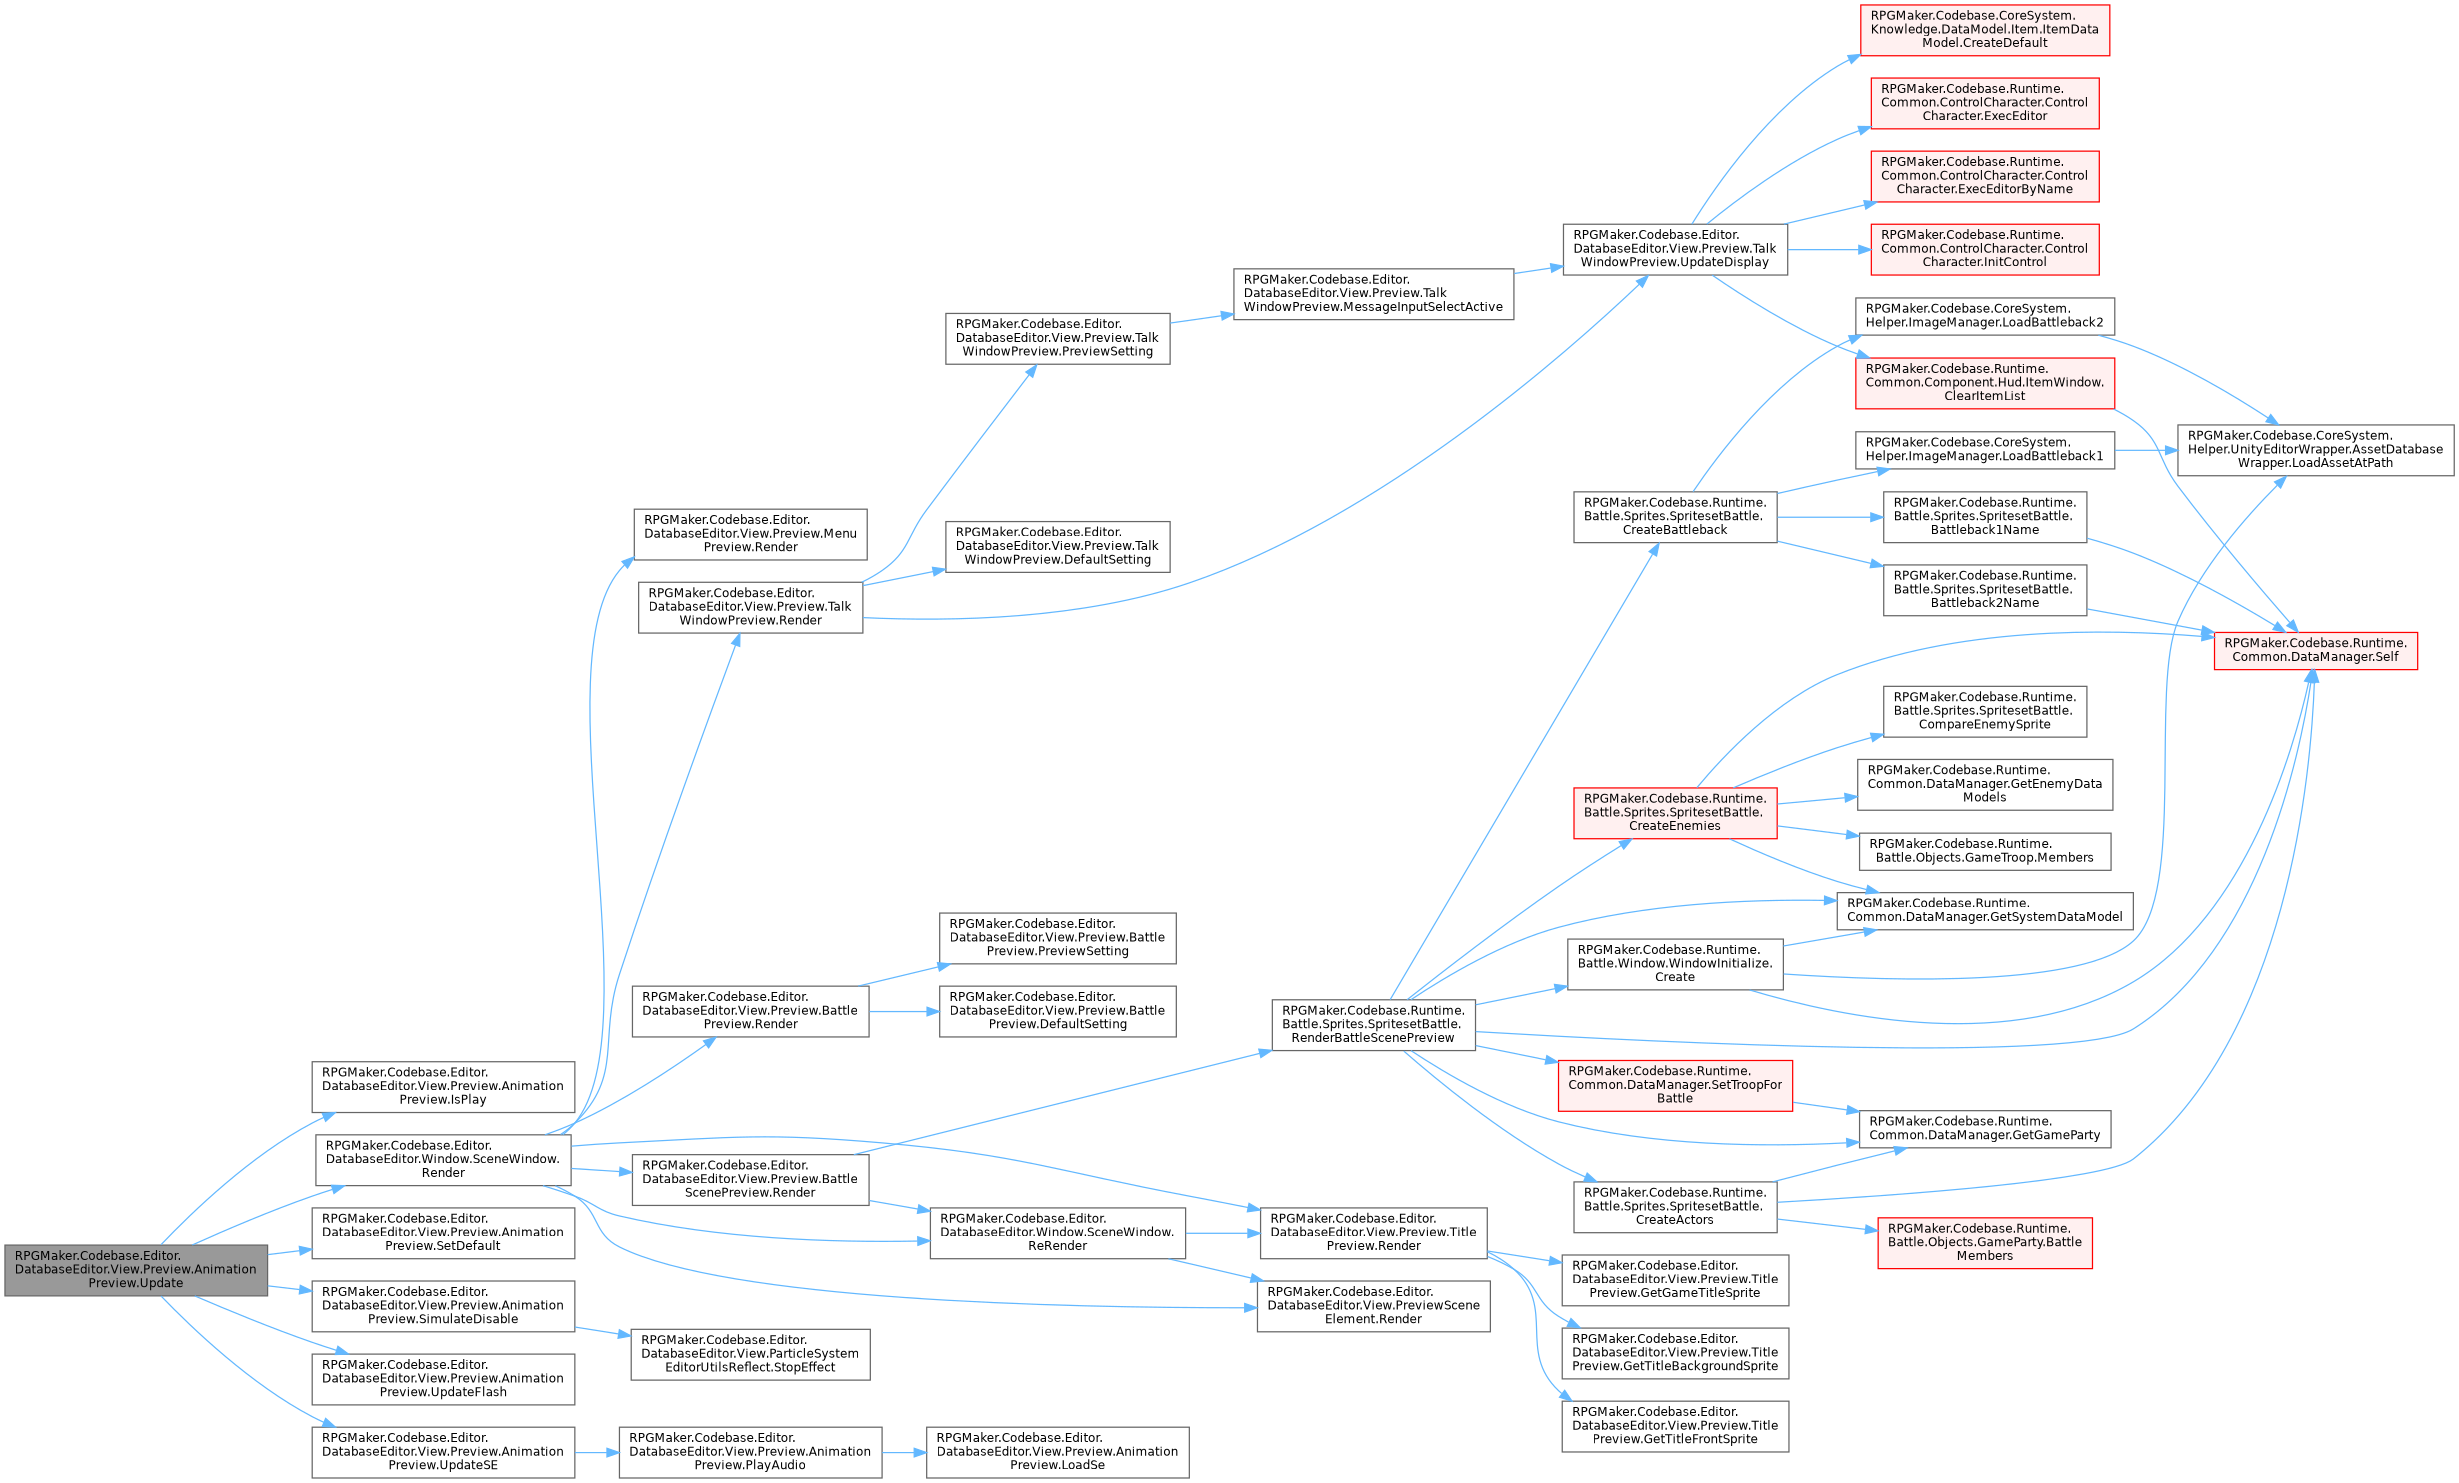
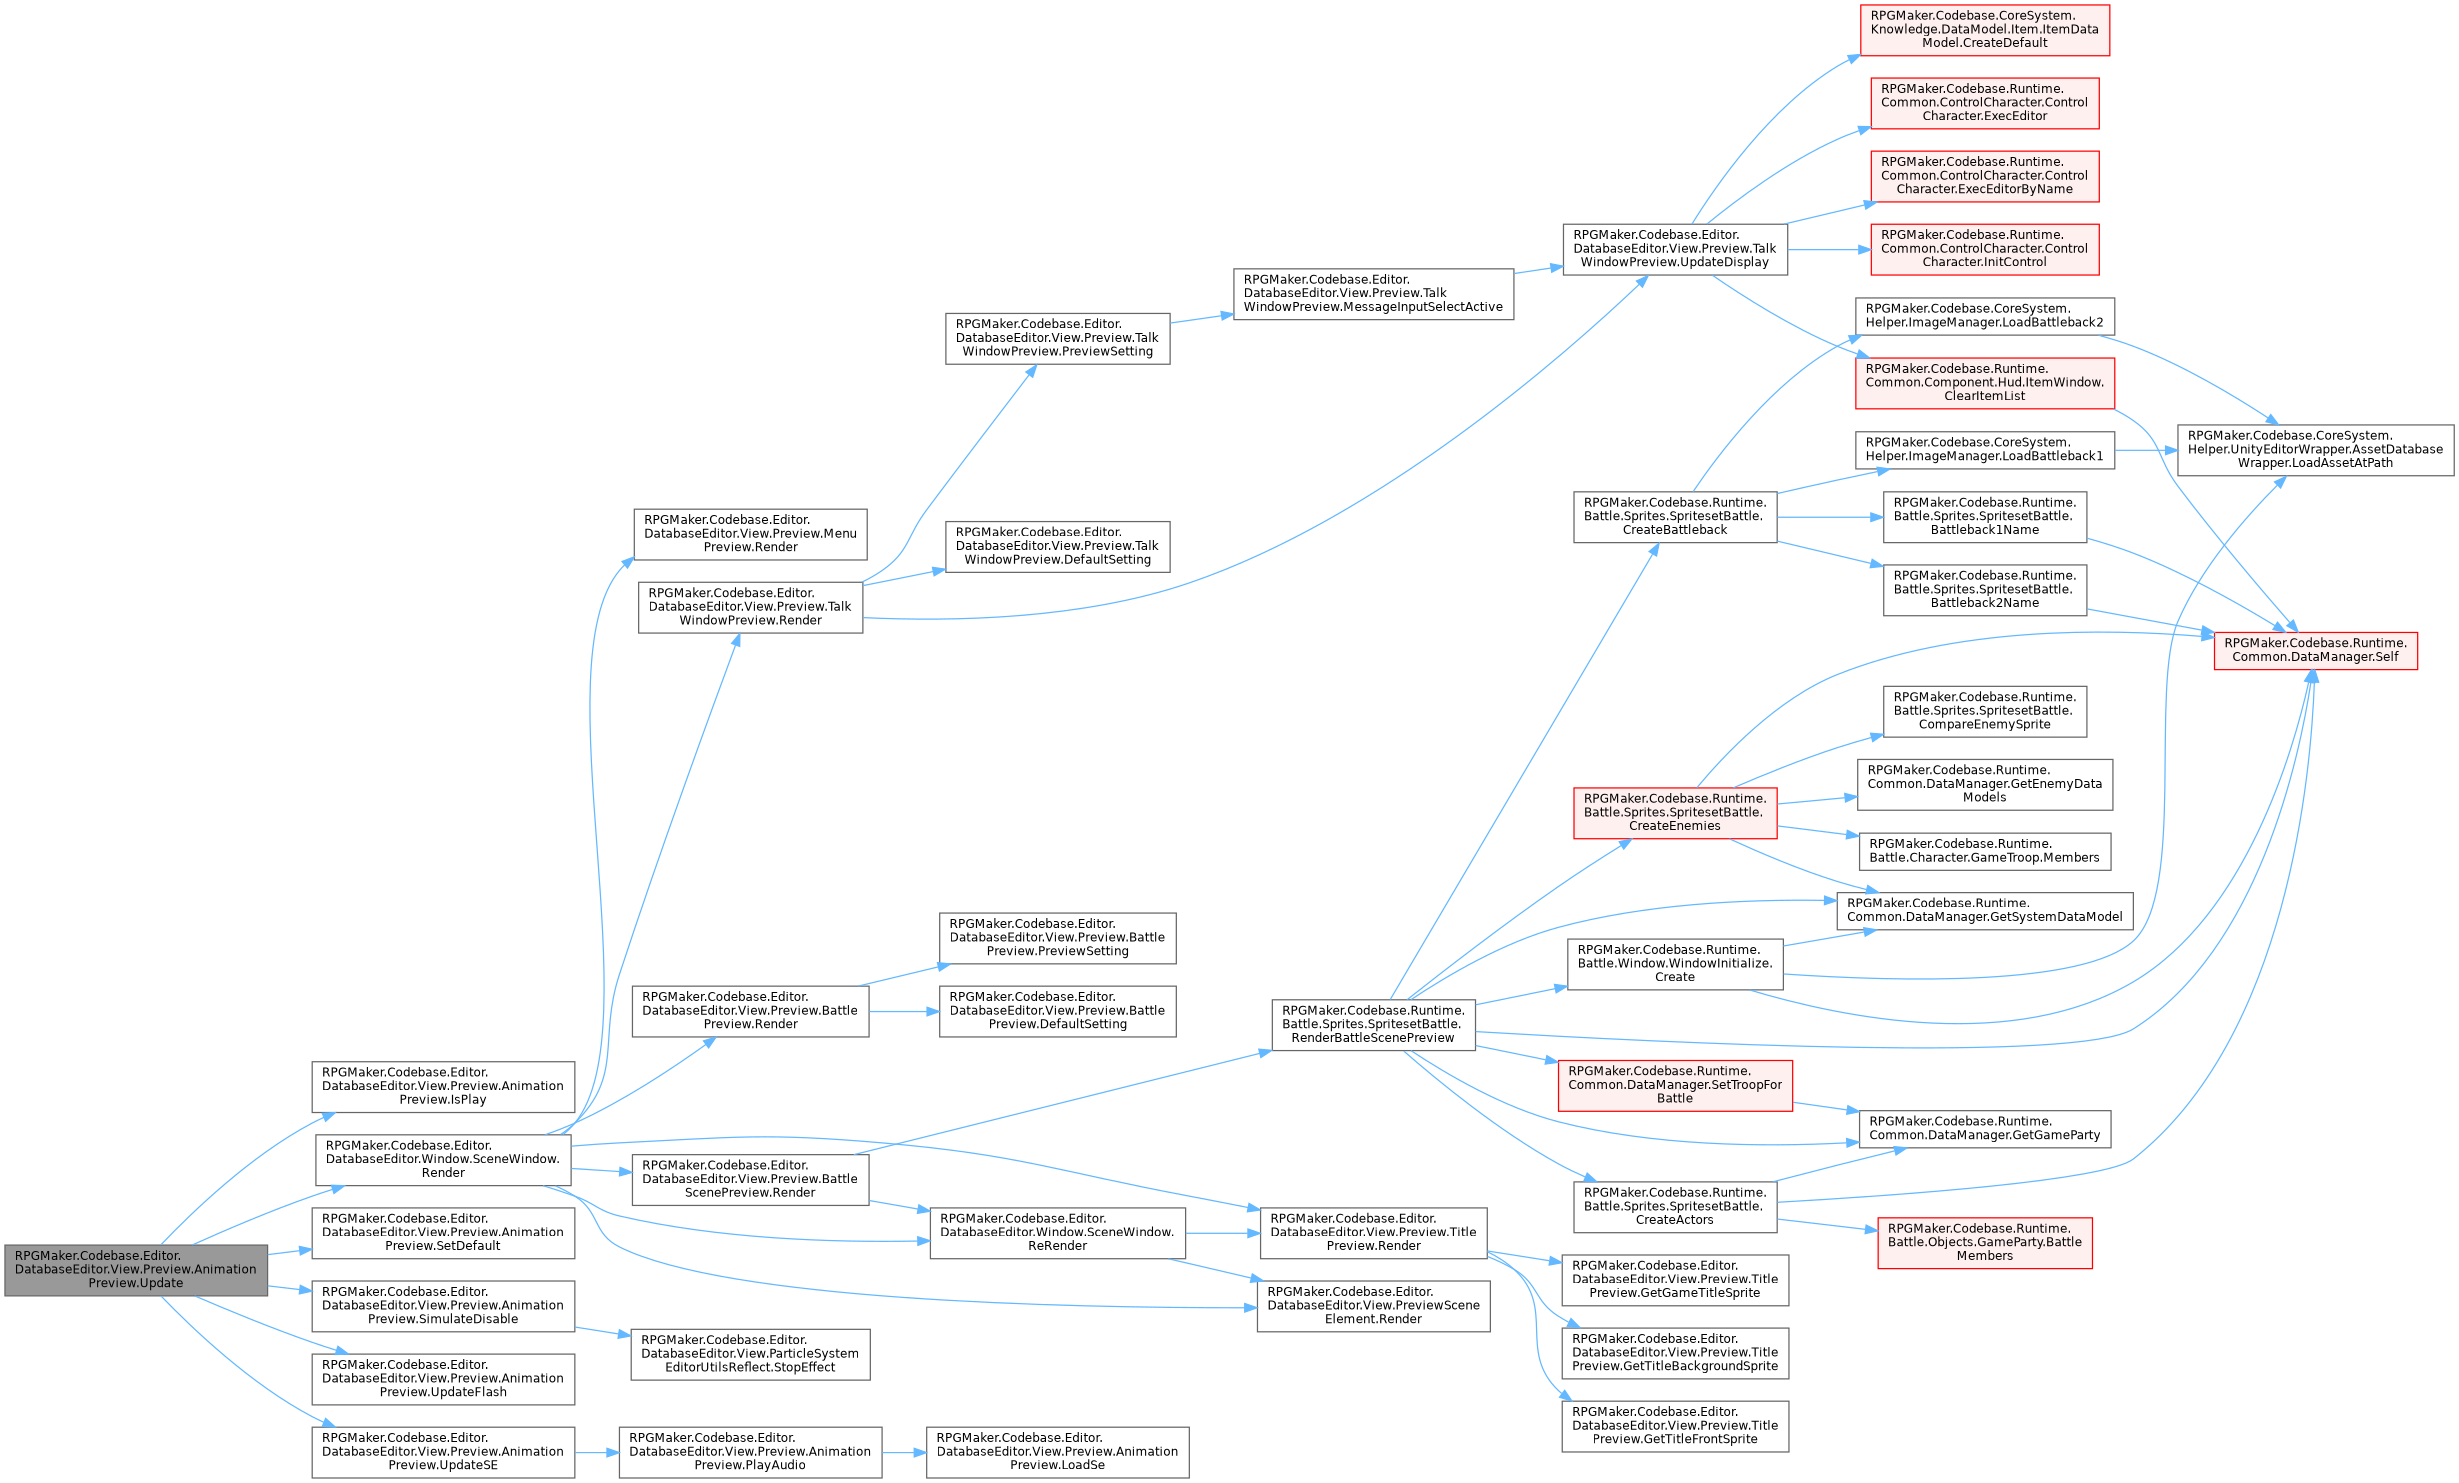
node "RPGMaker.Codebase.Runtime. Battle.Objects.GameTroop.Members": label "RPGMaker.Codebase.Runtime. Battle.Objects.GameTroop.Members" -> "RPGMaker.Codebase.Runtime. Battle.Character.GameTroop.Members"
